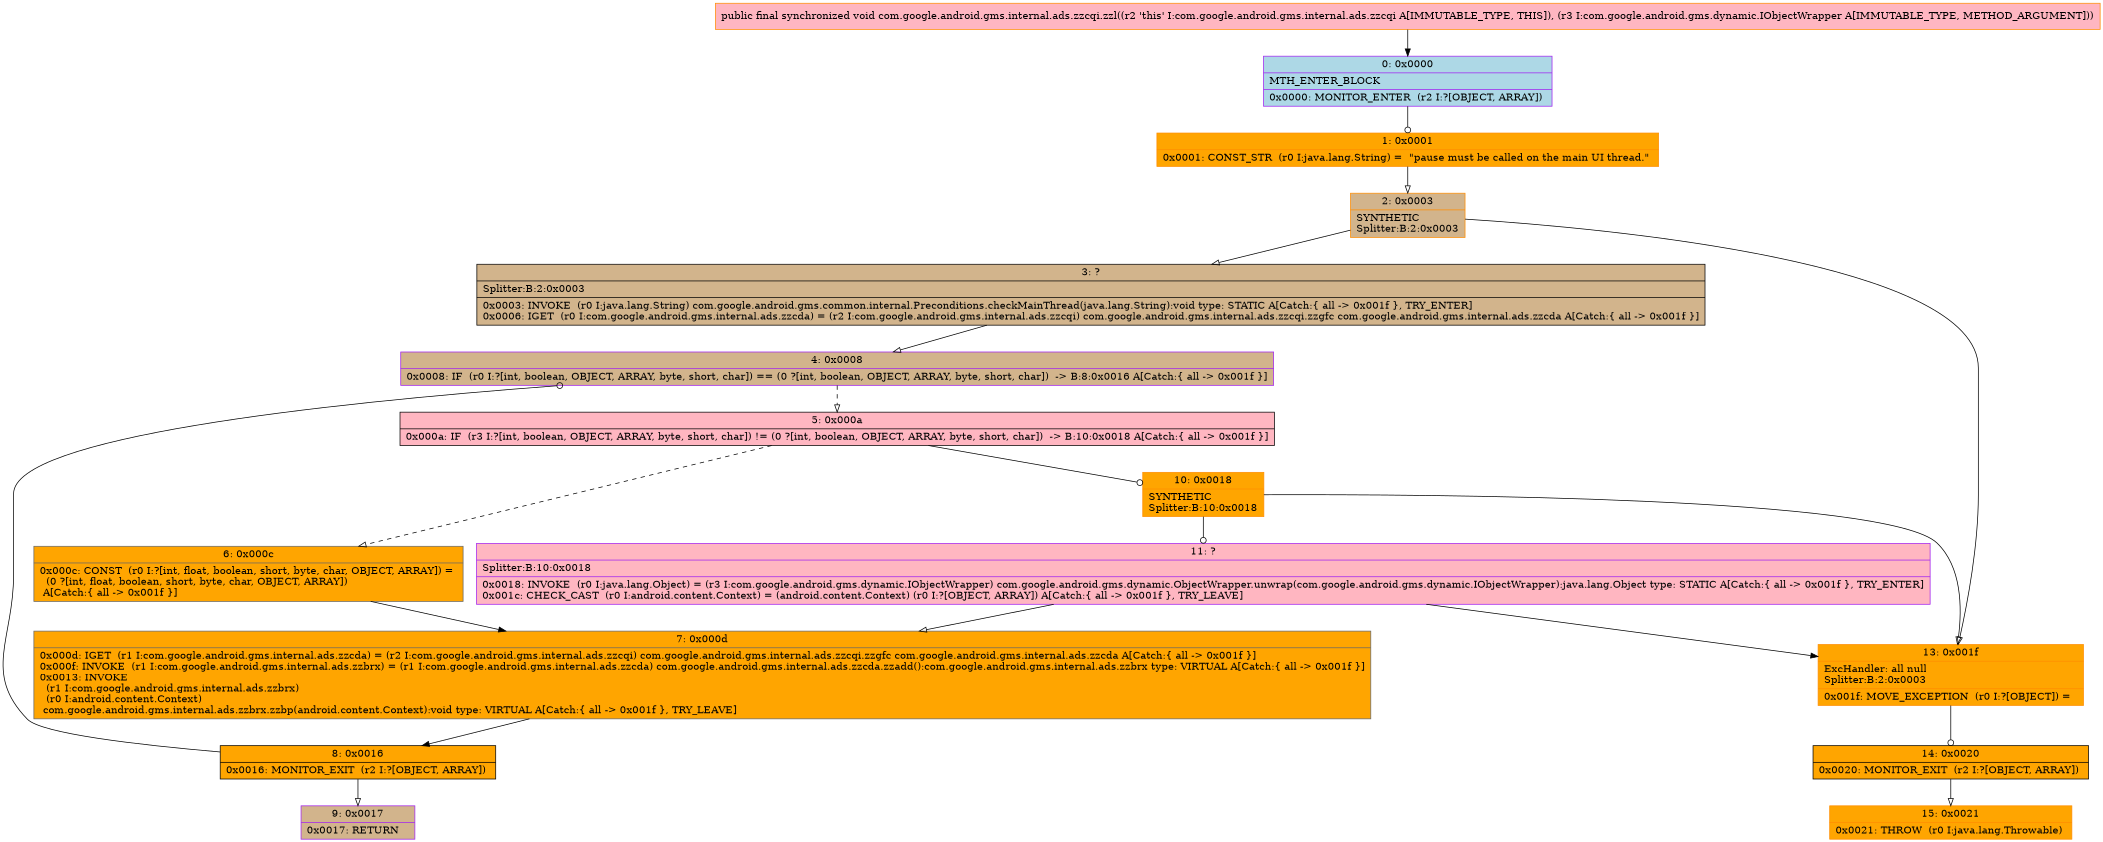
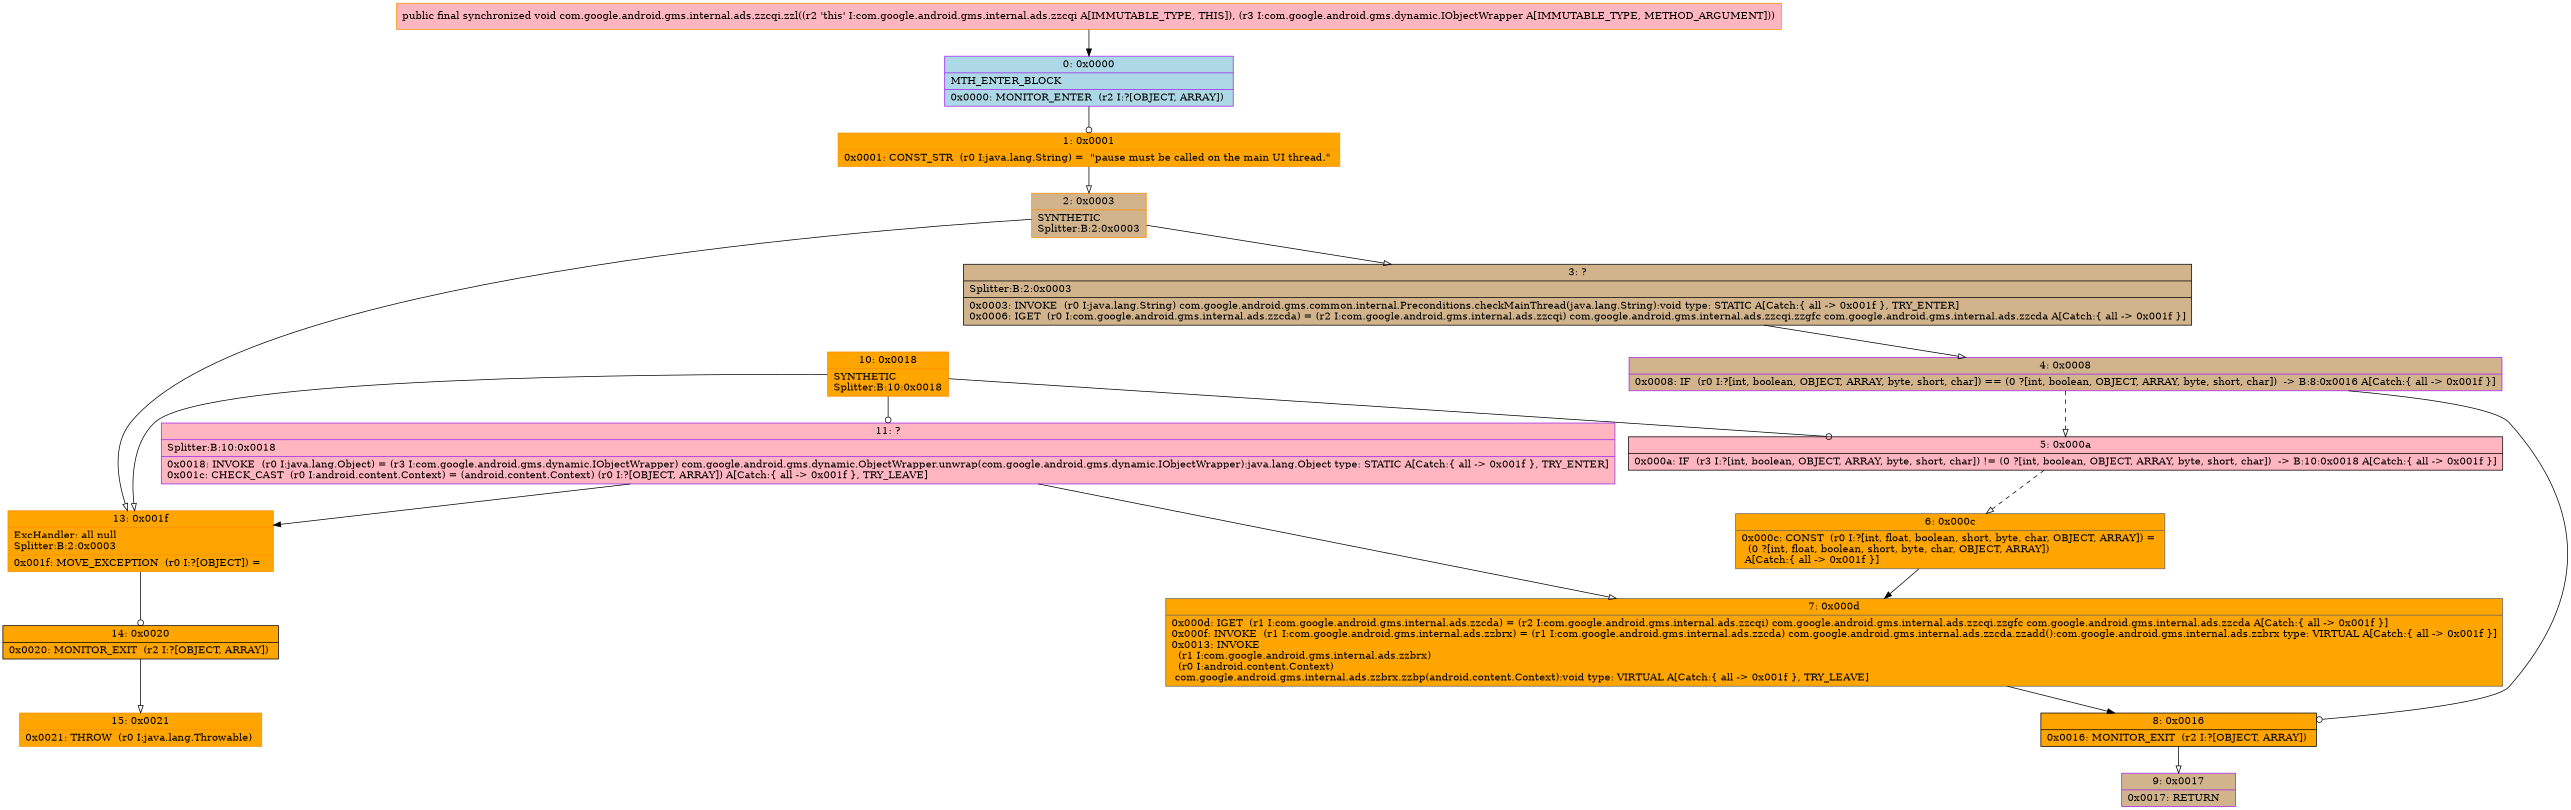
edge "8: 0x0016" -> "4: 0x0008": reversed
edge "5: 0x000a" -> "10: 0x0018": reversed
